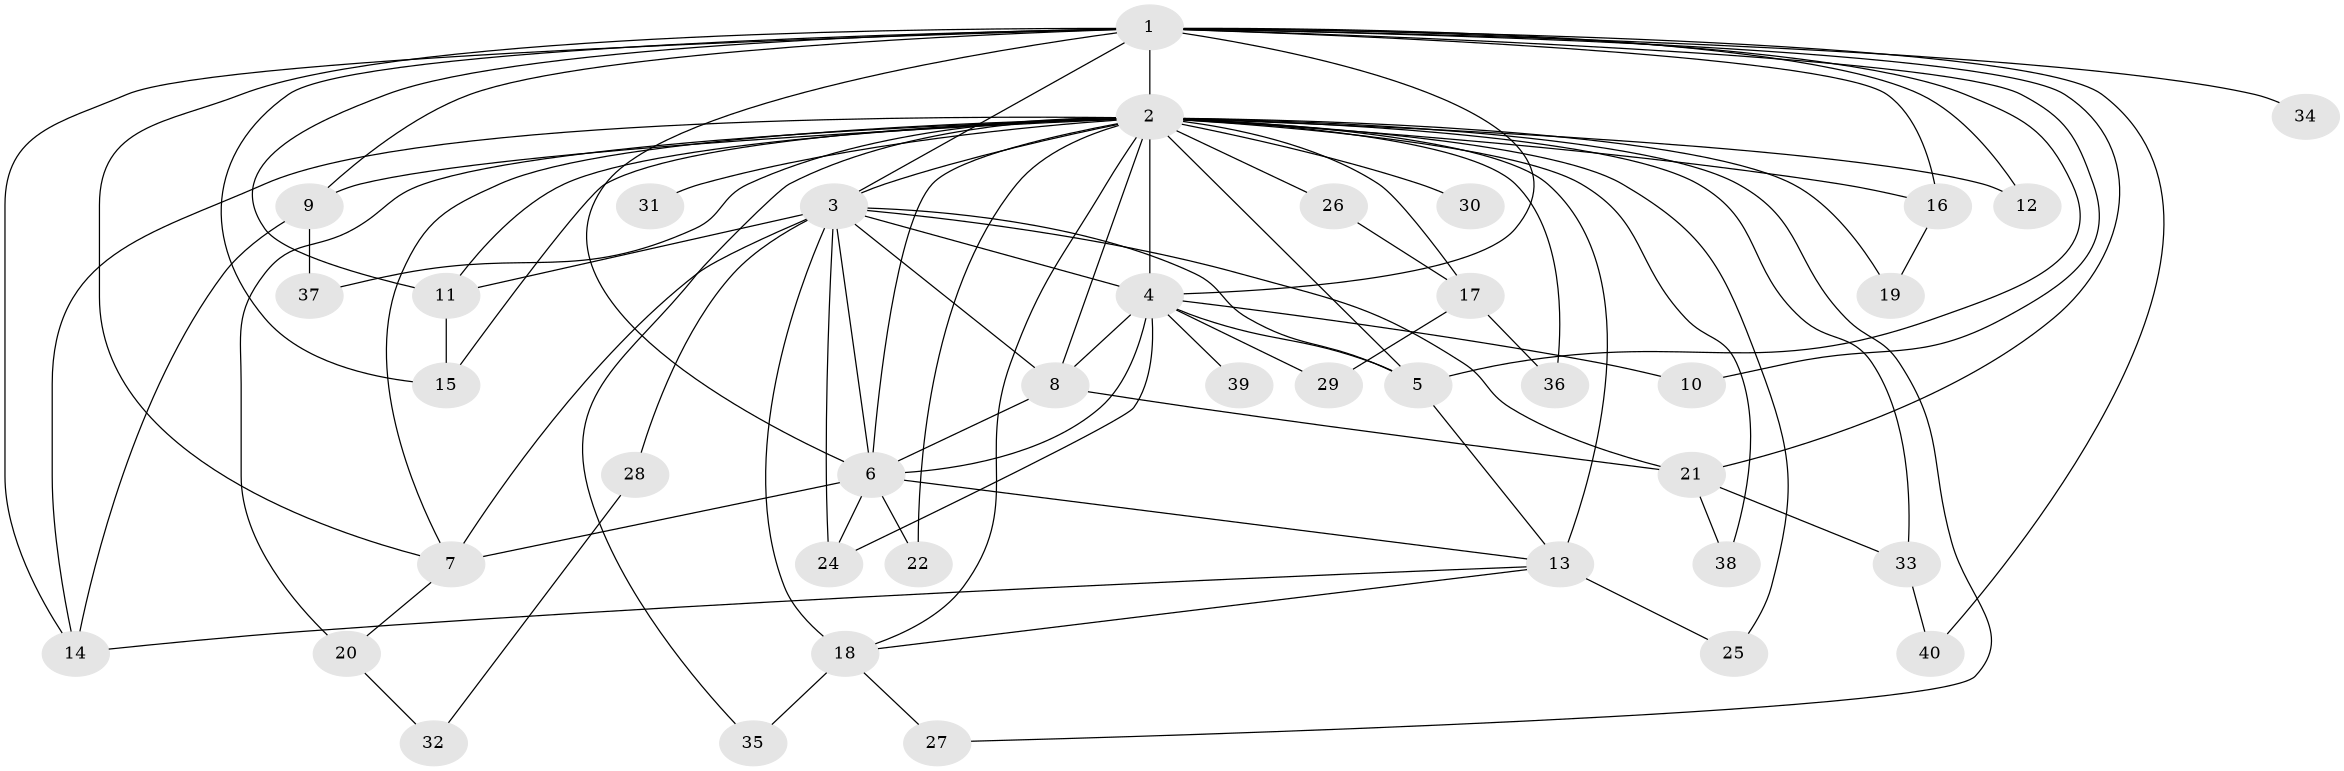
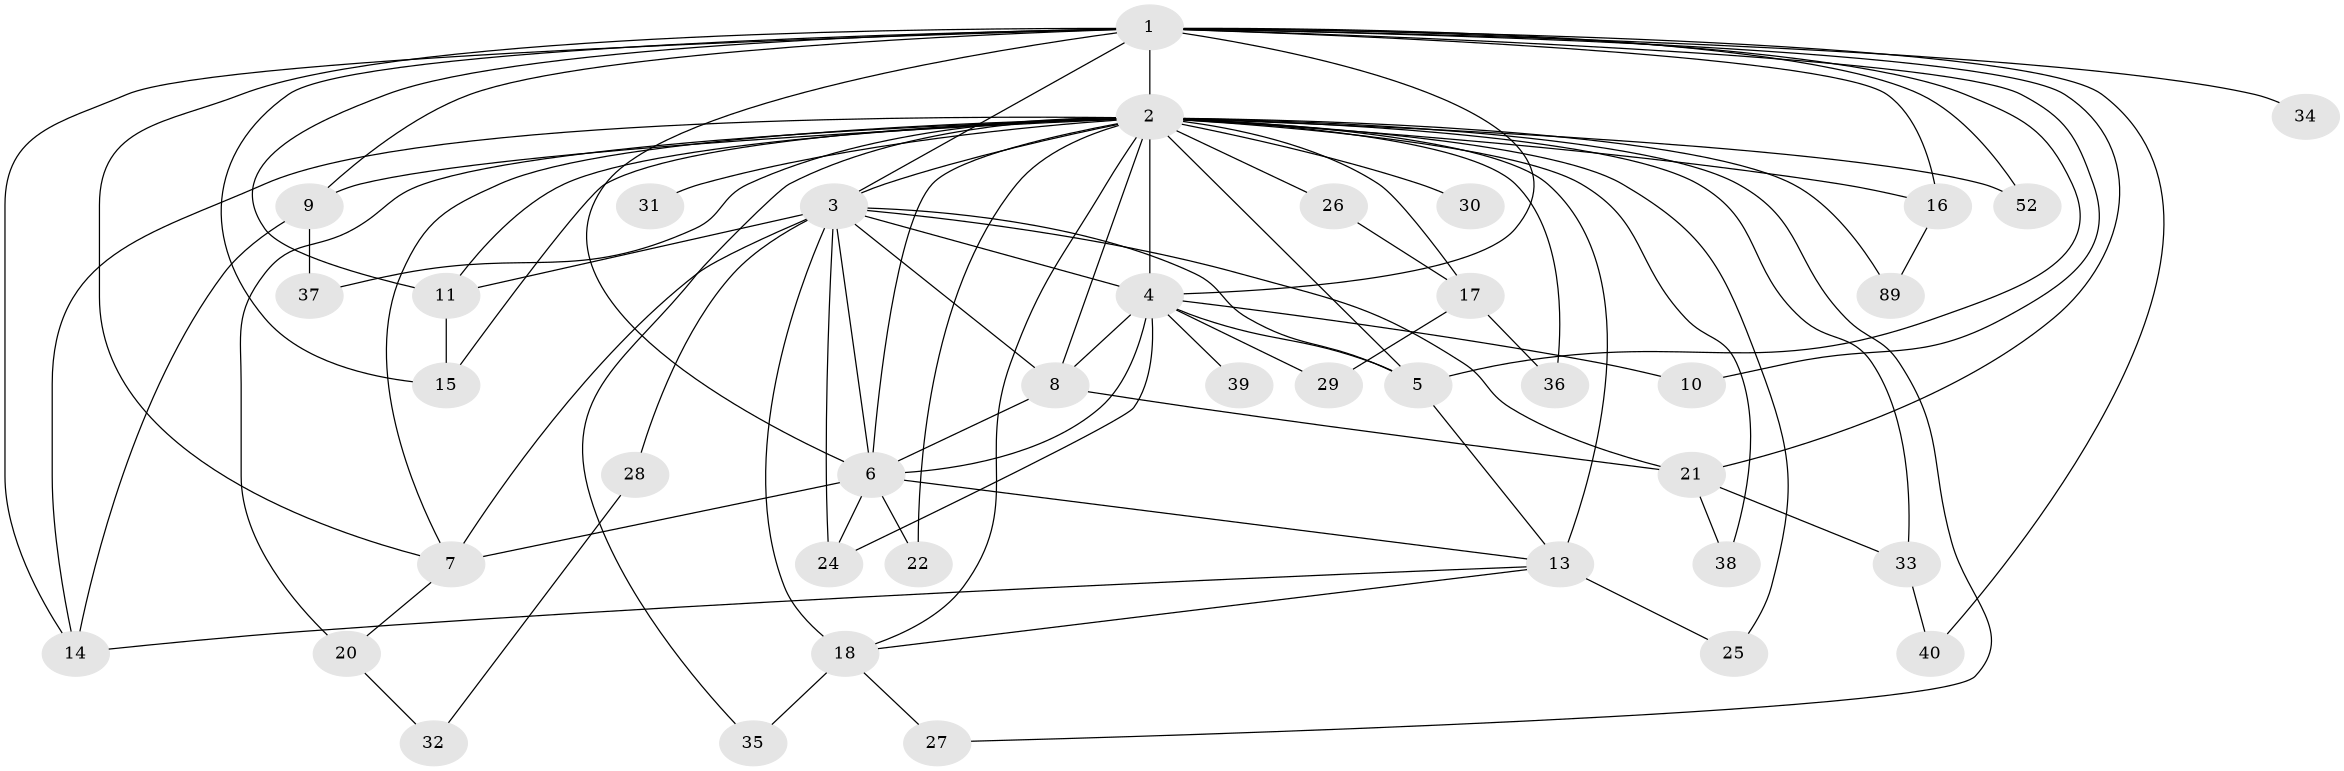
node "12": label "12" -> "52"
node "19": label "19" -> "89"
